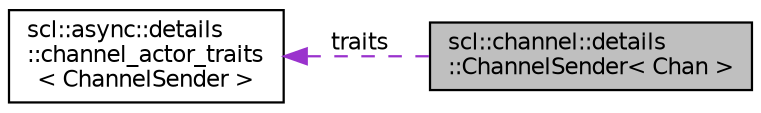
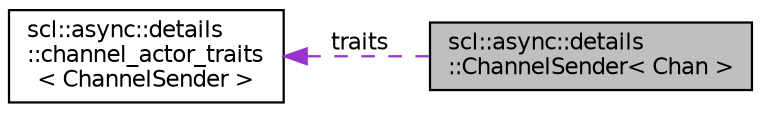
node "scl::channel::details ::ChannelSender< Chan >": label "scl::channel::details ::ChannelSender< Chan >" -> "scl::async::details ::ChannelSender< Chan >"
